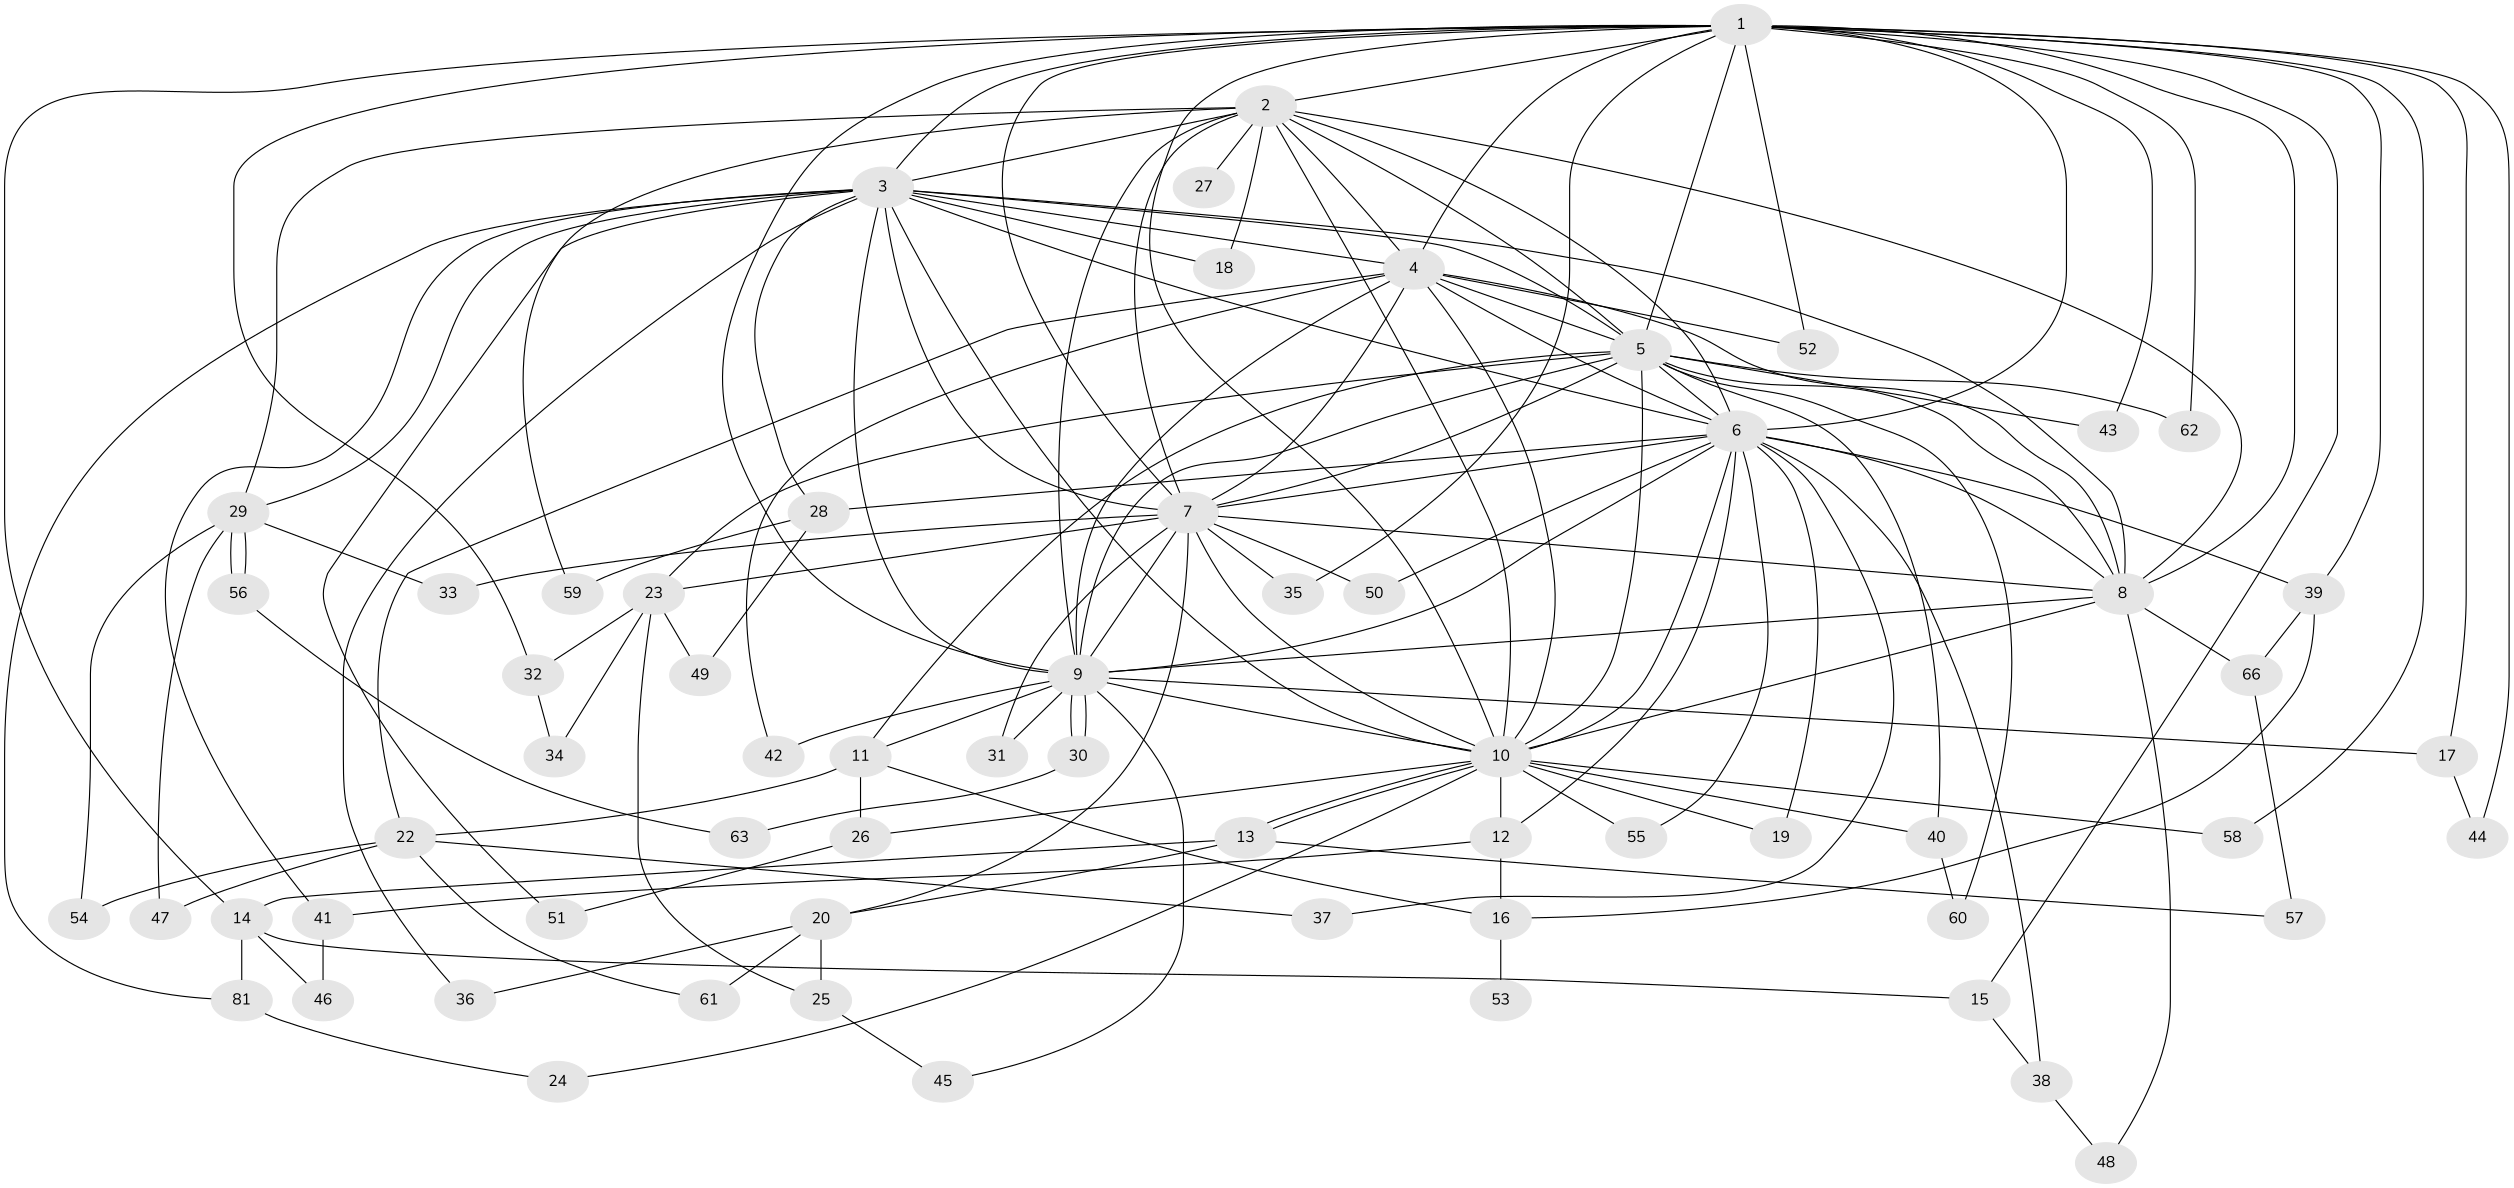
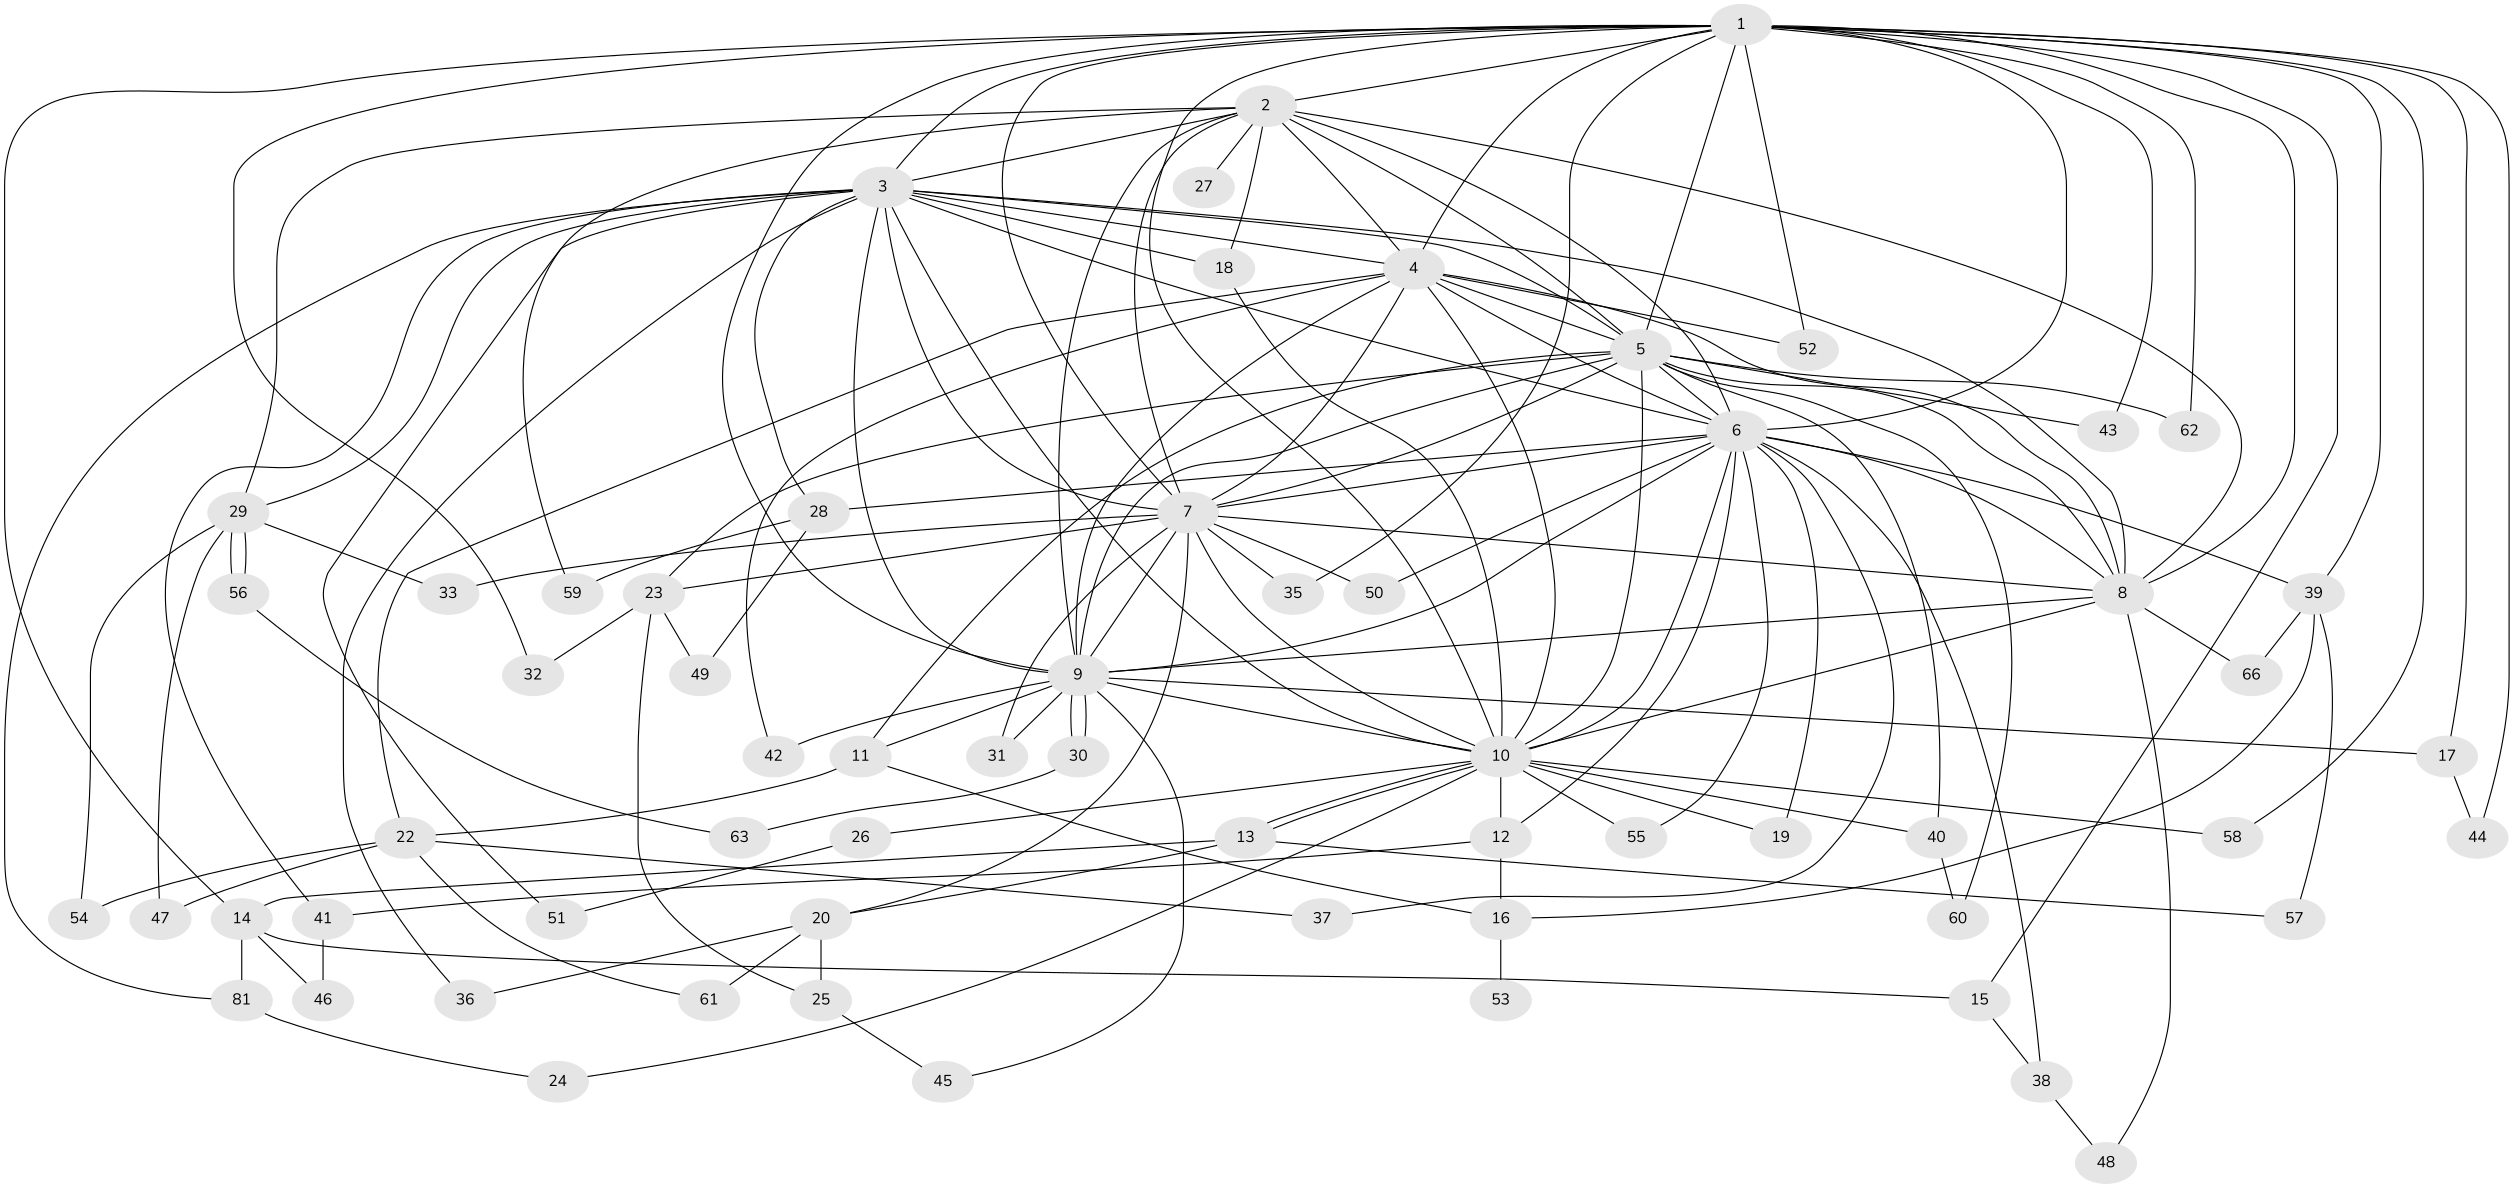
edge "2" -- "10": now "18" -- "10"
node "34": removed
edge "11" -- "26": removed
edge "66" -- "57": now "39" -- "57"
